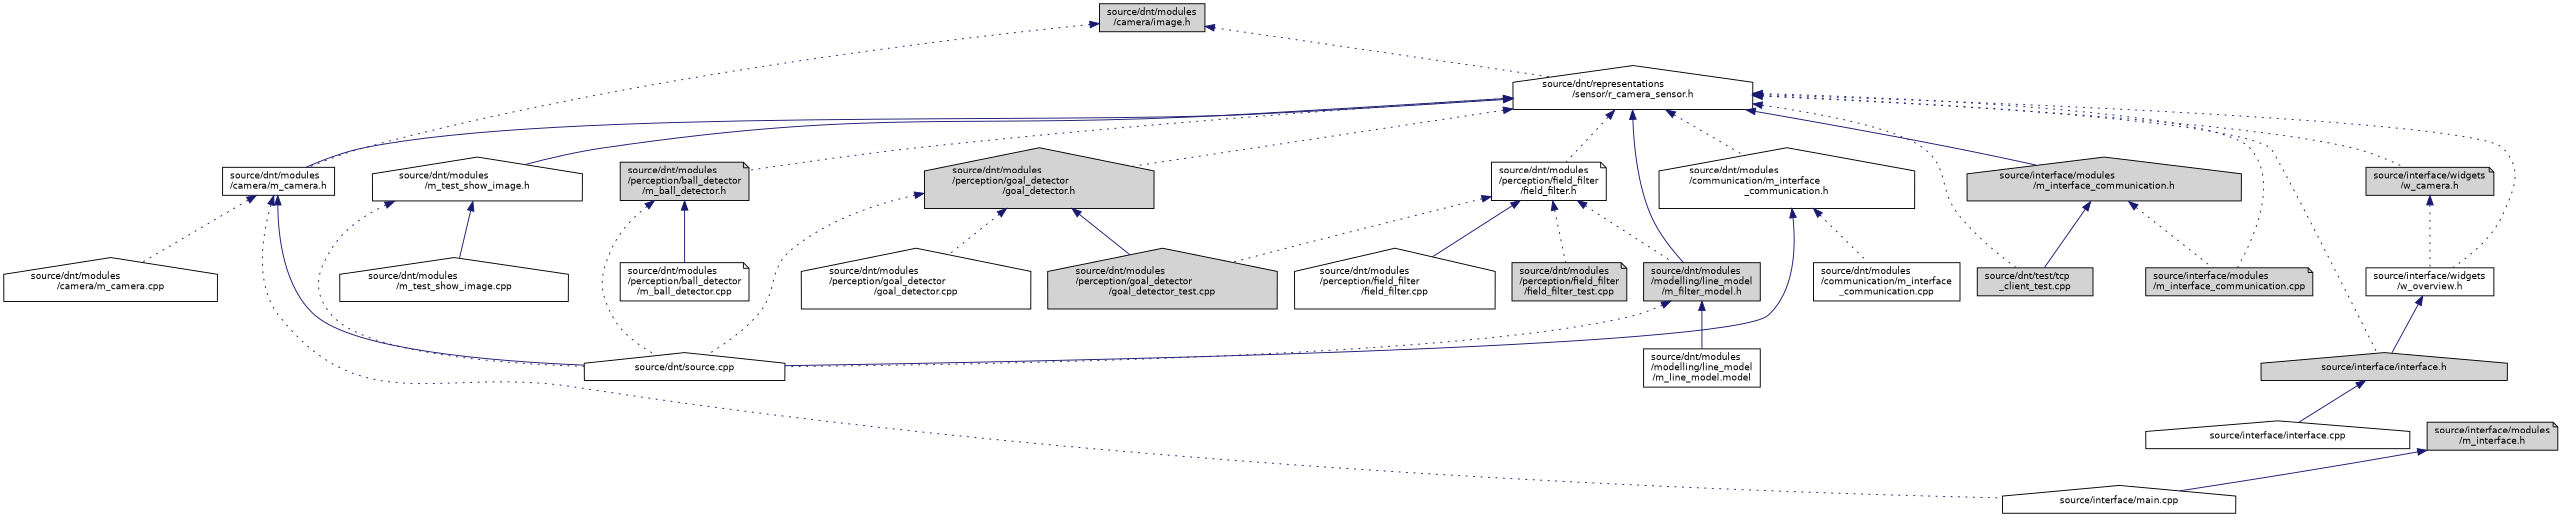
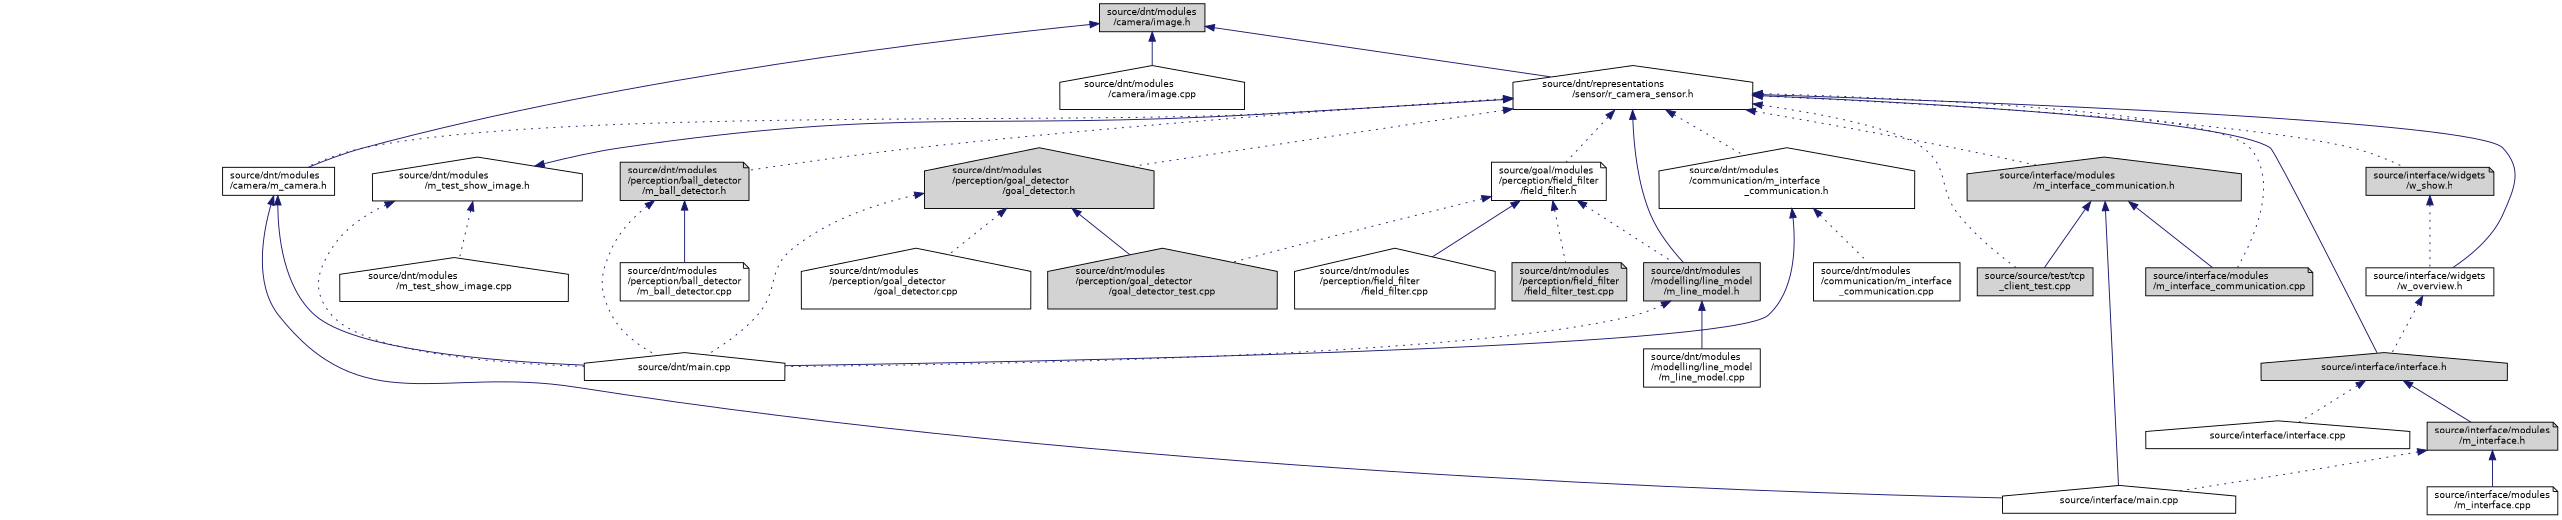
edge "source/dnt/representations /sensor/r_camera_sensor.h" -> "source/dnt/modules /camera/image.h": style dotted -> solid
edge "source/dnt/modules /camera/m_camera.h" -> "source/dnt/modules /camera/image.h": style dotted -> solid
node "source/dnt/modules /camera/image.cpp": added
edge "source/interface/widgets /w_overview.h" -> "source/dnt/representations /sensor/r_camera_sensor.h": style dotted -> solid
edge "source/dnt/modules /camera/m_camera.h" -> "source/dnt/representations /sensor/r_camera_sensor.h": style solid -> dotted
edge "source/dnt/modules /m_test_show_image.h" -> "source/dnt/representations /sensor/r_camera_sensor.h": reversed
edge "source/interface/modules /m_interface_communication.h" -> "source/dnt/representations /sensor/r_camera_sensor.h": style solid -> dotted
edge "source/interface/interface.h" -> "source/dnt/representations /sensor/r_camera_sensor.h": style dotted -> solid
node "source/dnt/modules /perception/field_filter /field_filter.h": label "source/dnt/modules /perception/field_filter /field_filter.h" -> "source/goal/modules /perception/field_filter /field_filter.h"
node "source/interface/widgets /w_camera.h": label "source/interface/widgets /w_camera.h" -> "source/interface/widgets /w_show.h"
edge "source/dnt/modules /m_test_show_image.cpp" -> "source/dnt/modules /m_test_show_image.h": style solid -> dotted
edge "source/interface/modules /m_interface_communication.cpp" -> "source/interface/modules /m_interface_communication.h": style dotted -> solid
node "source/dnt/modules /camera/m_camera.cpp": removed
node "source/dnt/modules /modelling/line_model /m_filter_model.h": label "source/dnt/modules /modelling/line_model /m_filter_model.h" -> "source/dnt/modules /modelling/line_model /m_line_model.h"
node "source/dnt/test/tcp _client_test.cpp": label "source/dnt/test/tcp _client_test.cpp" -> "source/source/test/tcp _client_test.cpp"
edge "source/interface/interface.h" -> "source/interface/widgets /w_overview.h": style solid -> dotted
edge "source/interface/main.cpp" -> "source/interface/modules /m_interface_communication.h": added
node "source/dnt/source.cpp": label "source/dnt/source.cpp" -> "source/dnt/main.cpp"
node "source/dnt/modules /modelling/line_model /m_line_model.model": label "source/dnt/modules /modelling/line_model /m_line_model.model" -> "source/dnt/modules /modelling/line_model /m_line_model.cpp"
edge "source/interface/interface.cpp" -> "source/interface/interface.h": style solid -> dotted
edge "source/interface/modules /m_interface.h" -> "source/interface/interface.h": added
edge "source/interface/main.cpp" -> "source/dnt/modules /camera/m_camera.h": style dotted -> solid
edge "source/interface/main.cpp" -> "source/interface/modules /m_interface.h": style solid -> dotted
node "source/interface/modules /m_interface.cpp": added
